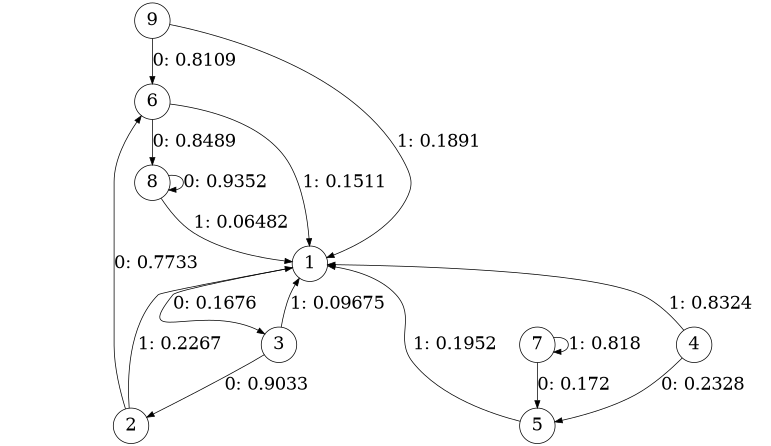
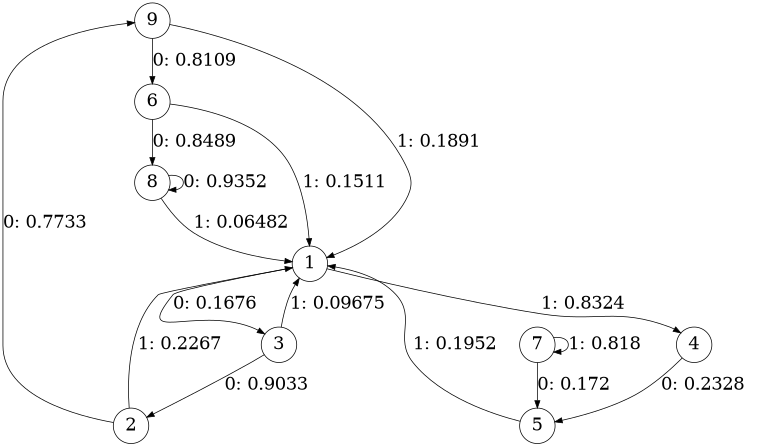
edge "2" -> "6": now "2" -> "9"
edge "4" -> "1": reversed
